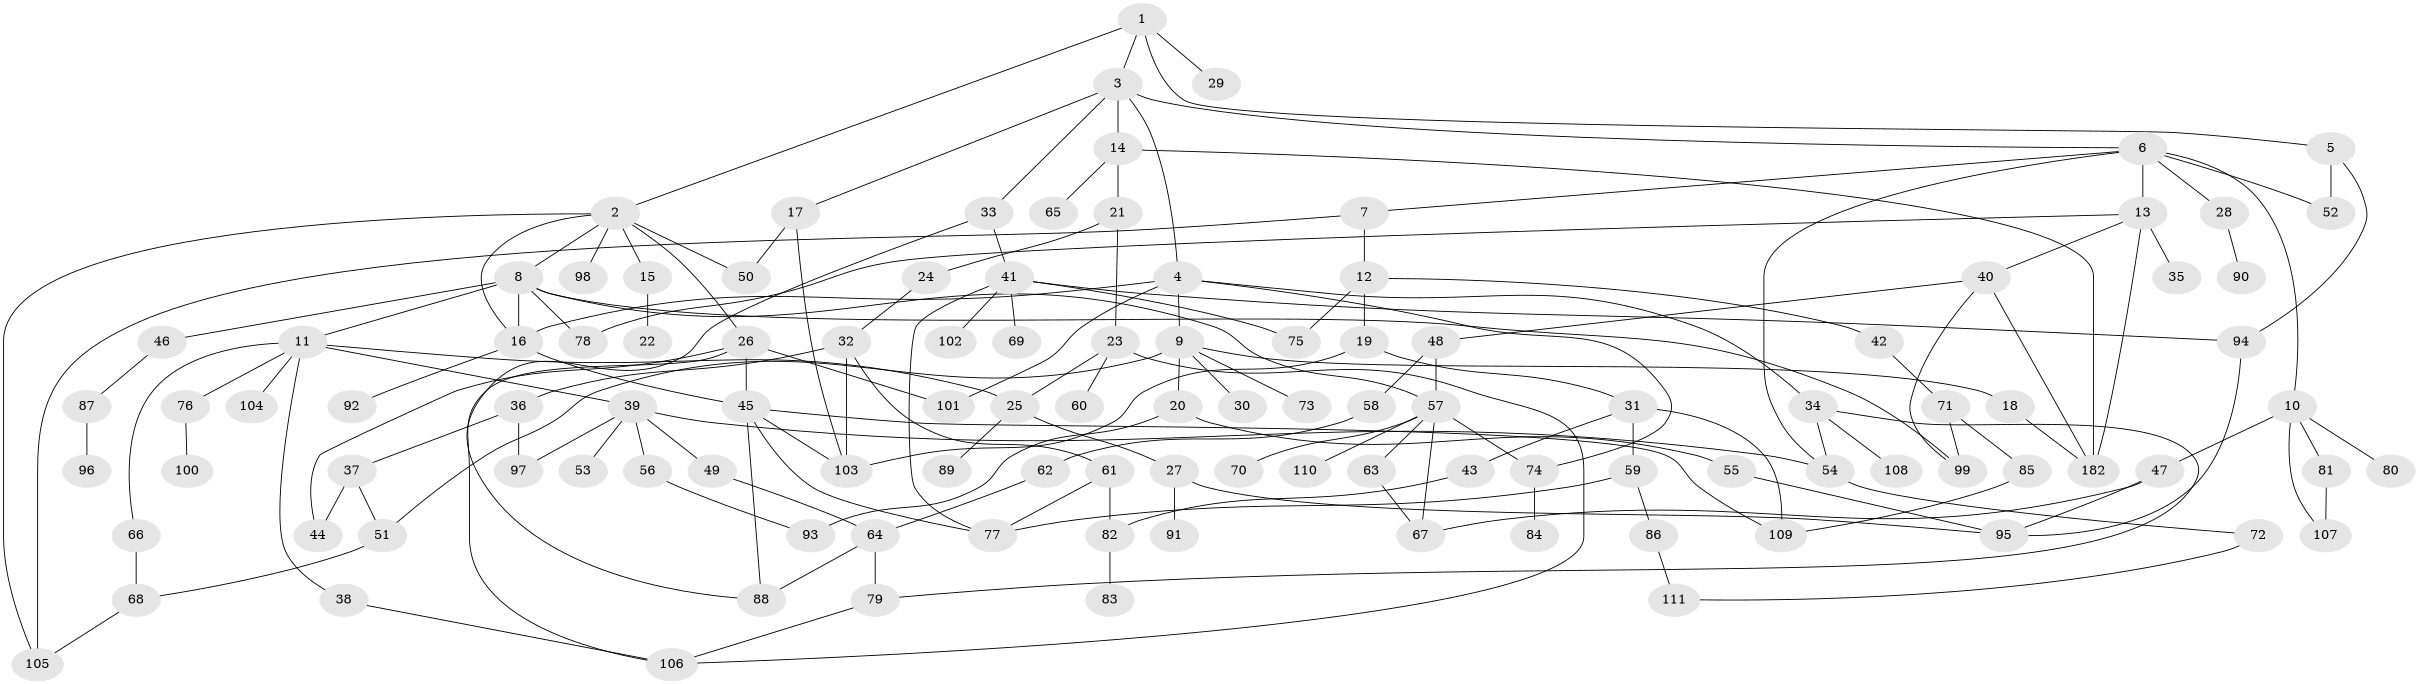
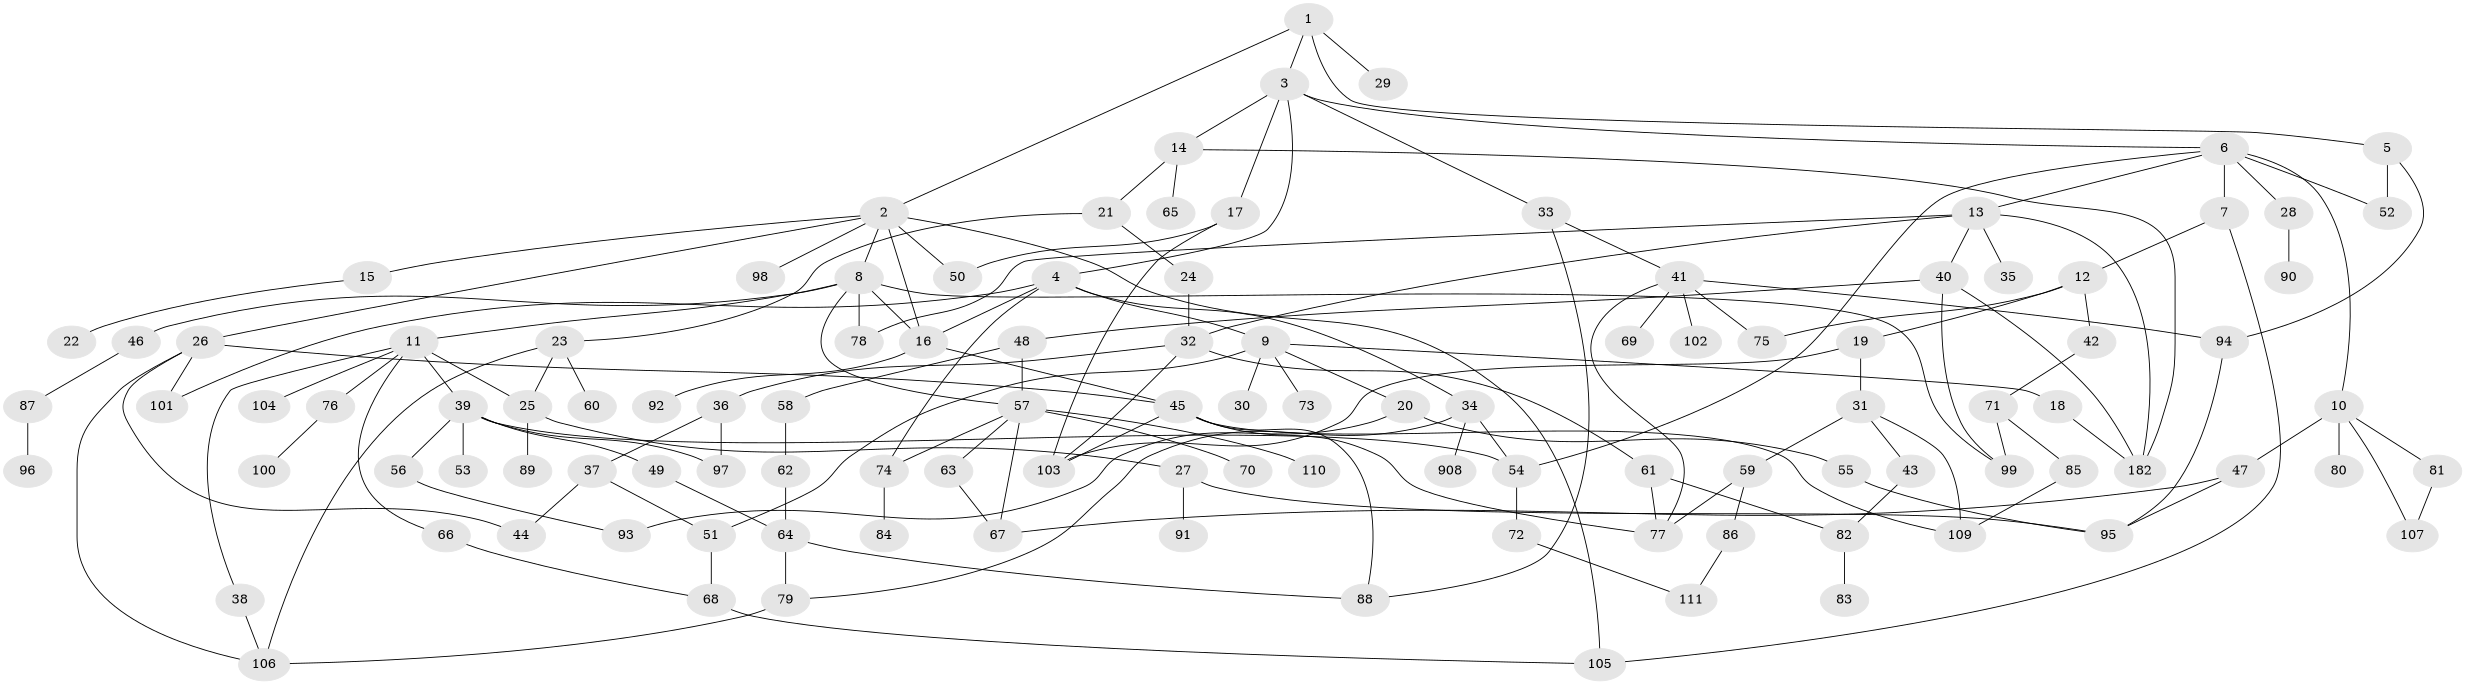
edge "13" -- "32": added
node "108": label "108" -> "908"
